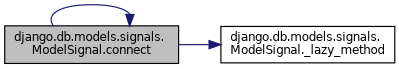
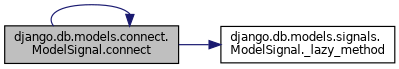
node "django.db.models.signals. ModelSignal.connect": label "django.db.models.signals. ModelSignal.connect" -> "django.db.models.connect. ModelSignal.connect"
